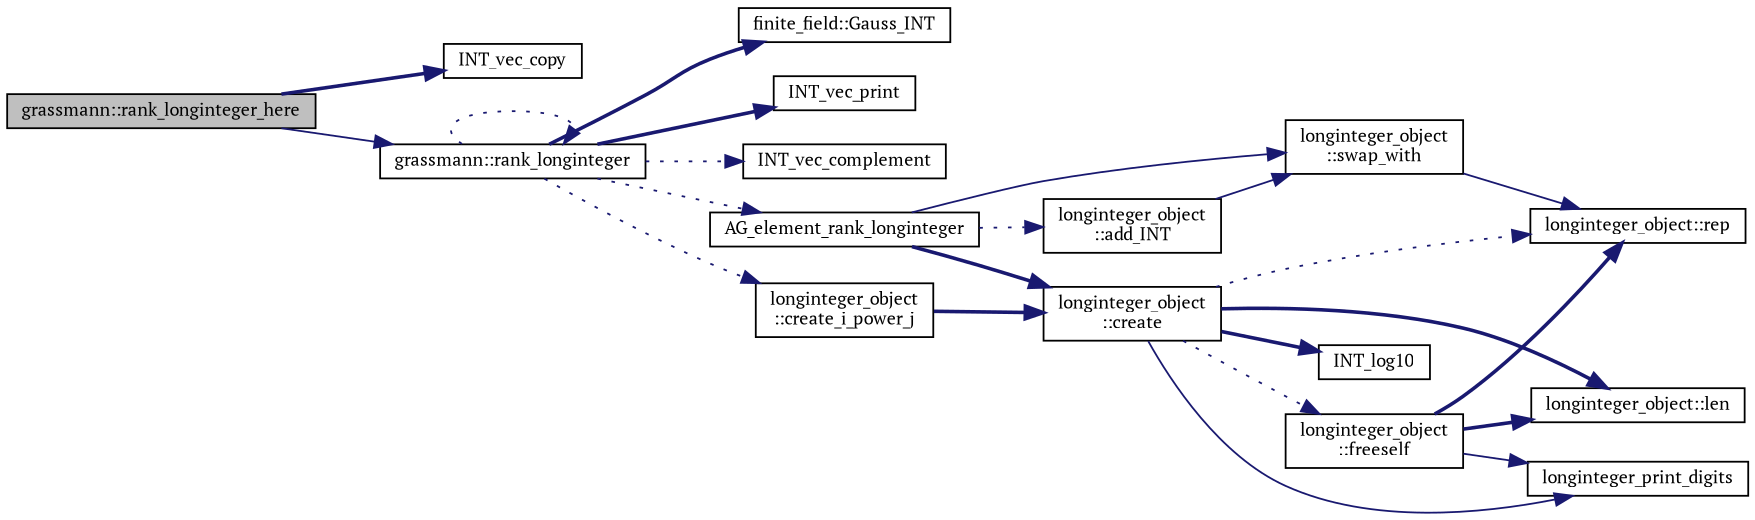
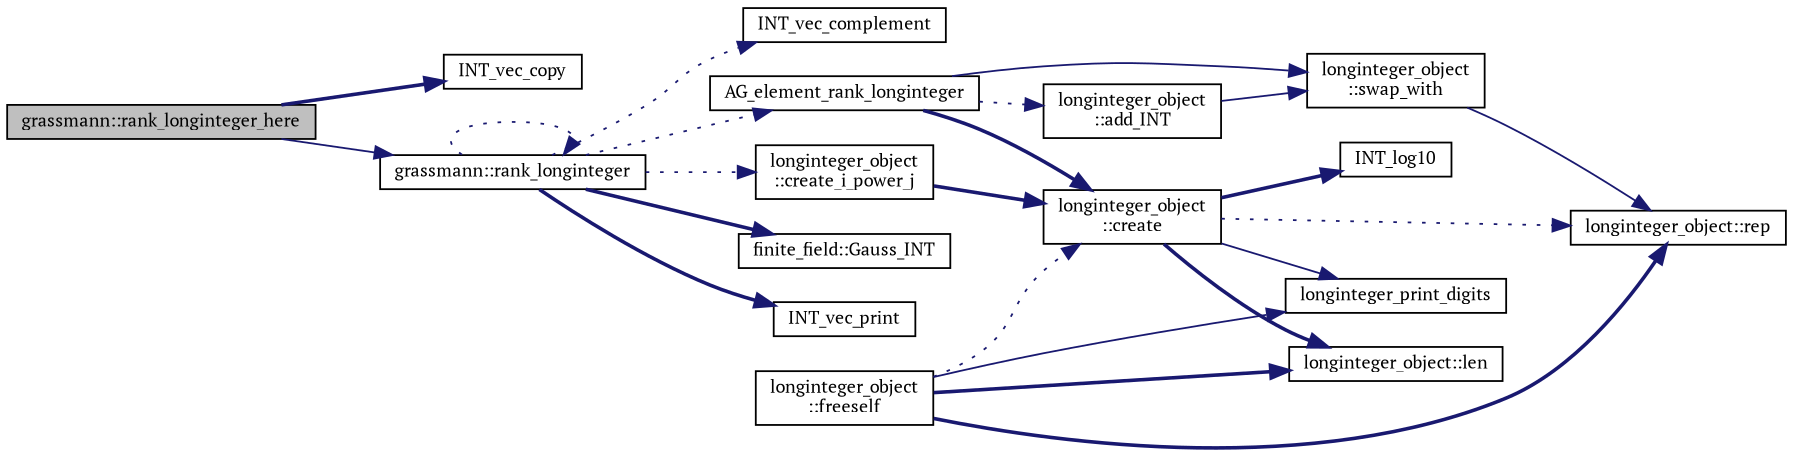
edge "longinteger_object ::create" -> "longinteger_object ::freeself": reversed
